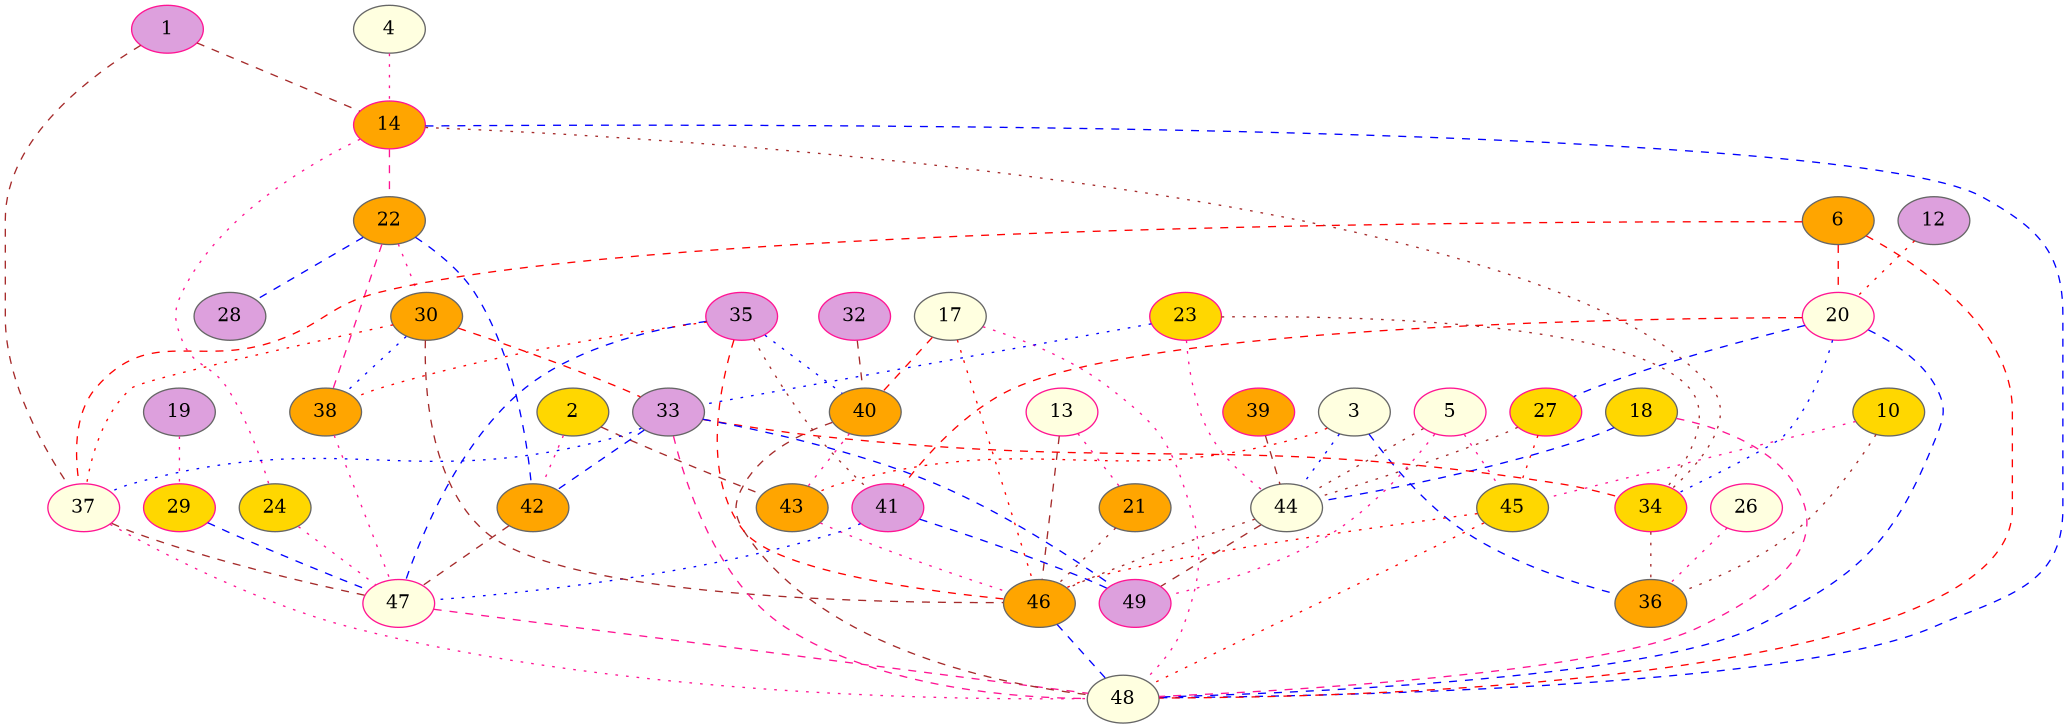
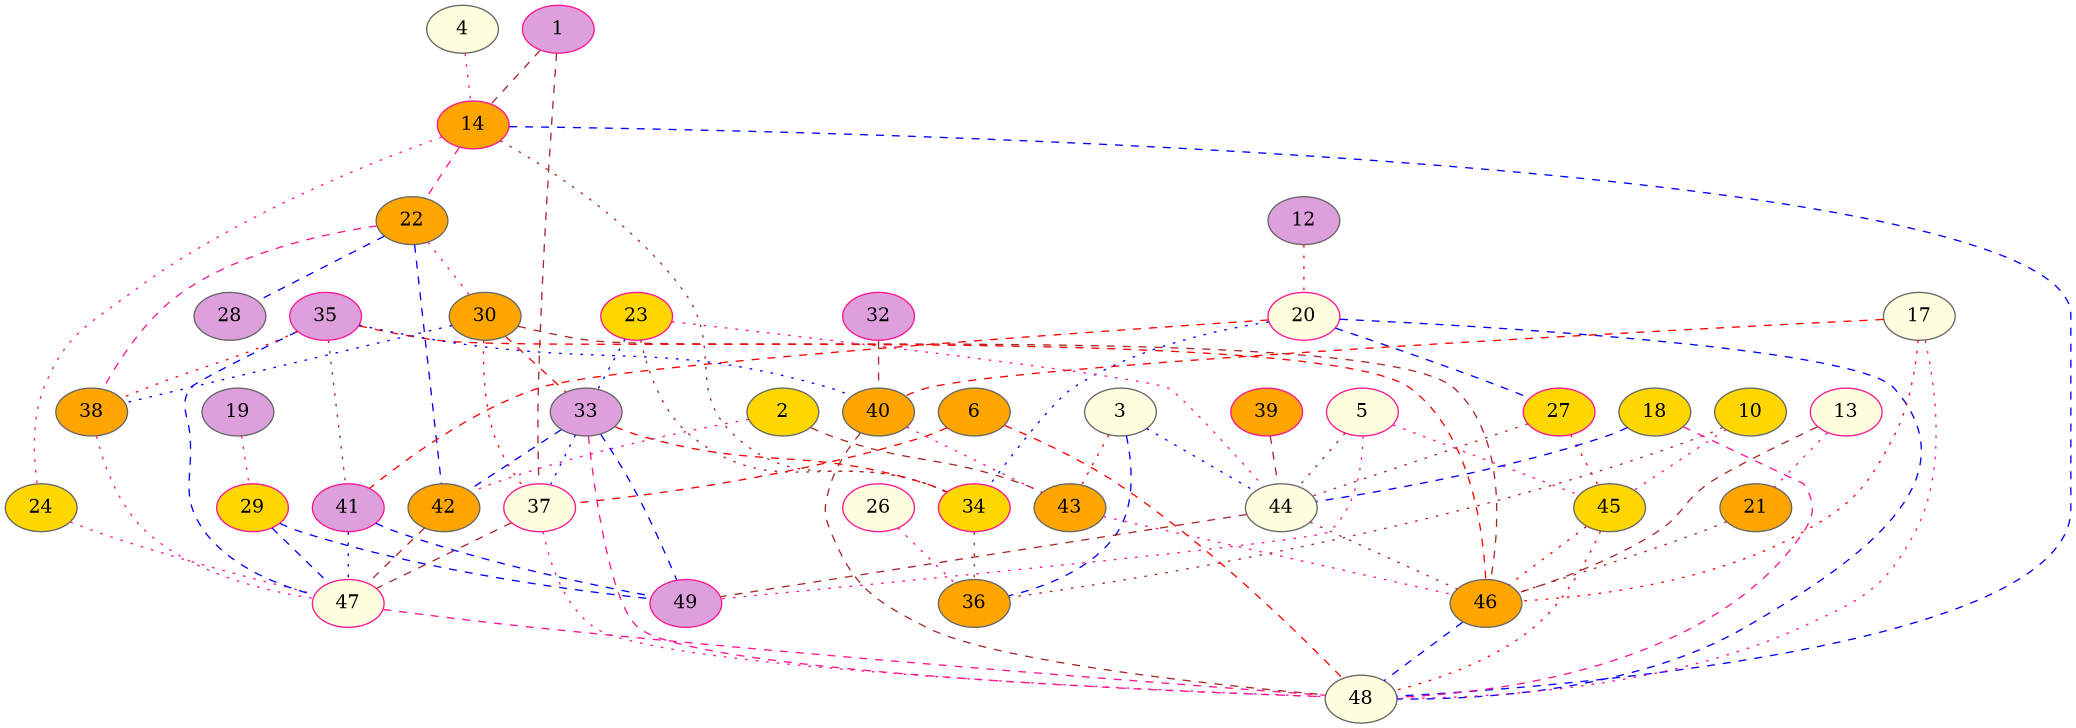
edge "6" -- "20": removed
edge "29" -- "49": added
